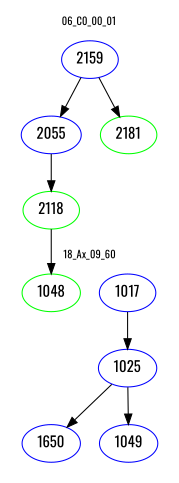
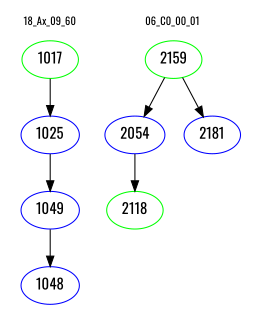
node "2159": color blue -> green
node "2055": label "2055" -> "2054"
node "2181": color green -> blue
edge "2118" -> "1048": now "1049" -> "1048"
node "1048": color green -> blue
node "1017": color blue -> green
node "1650": removed
